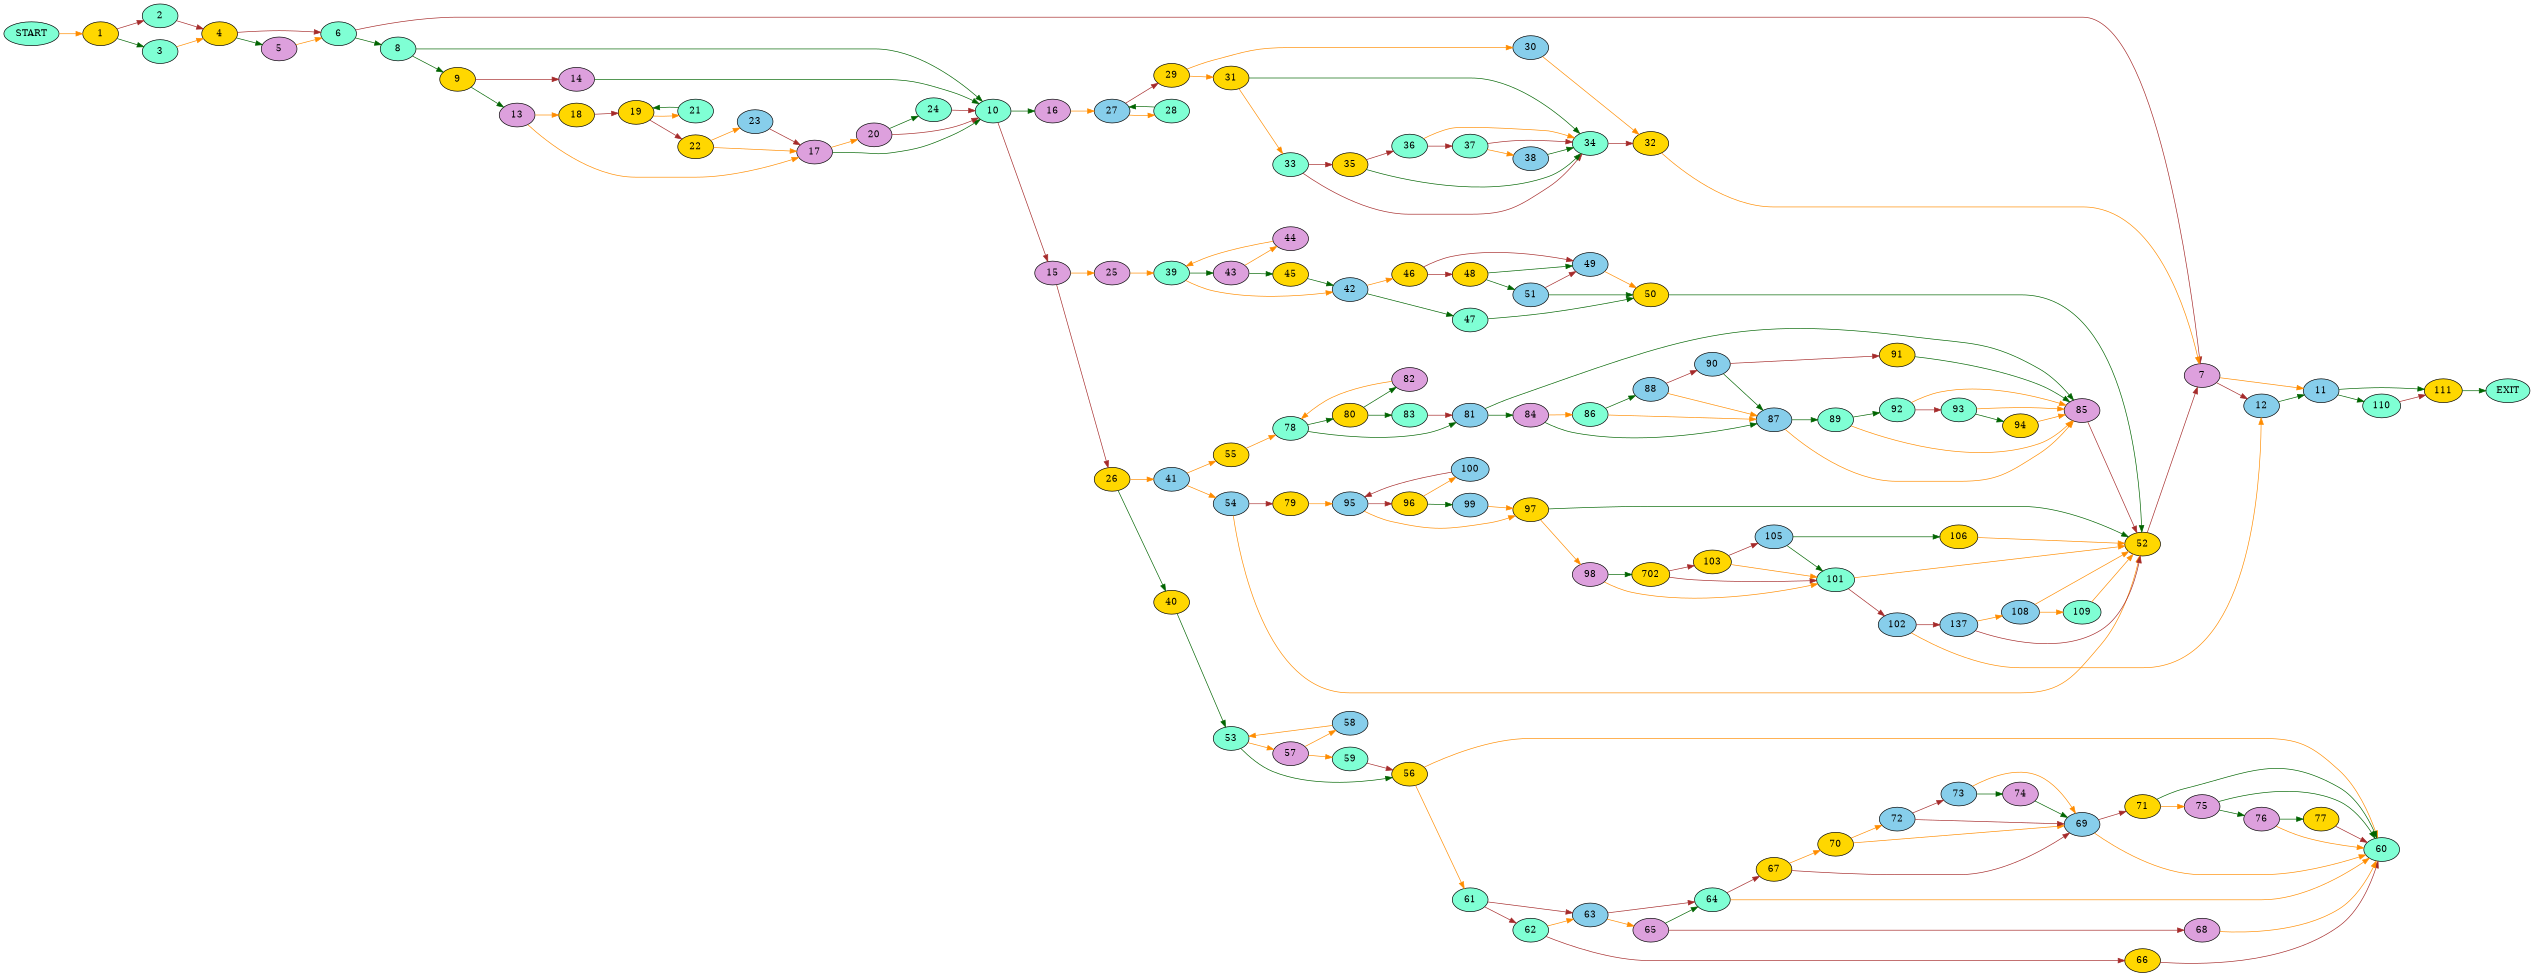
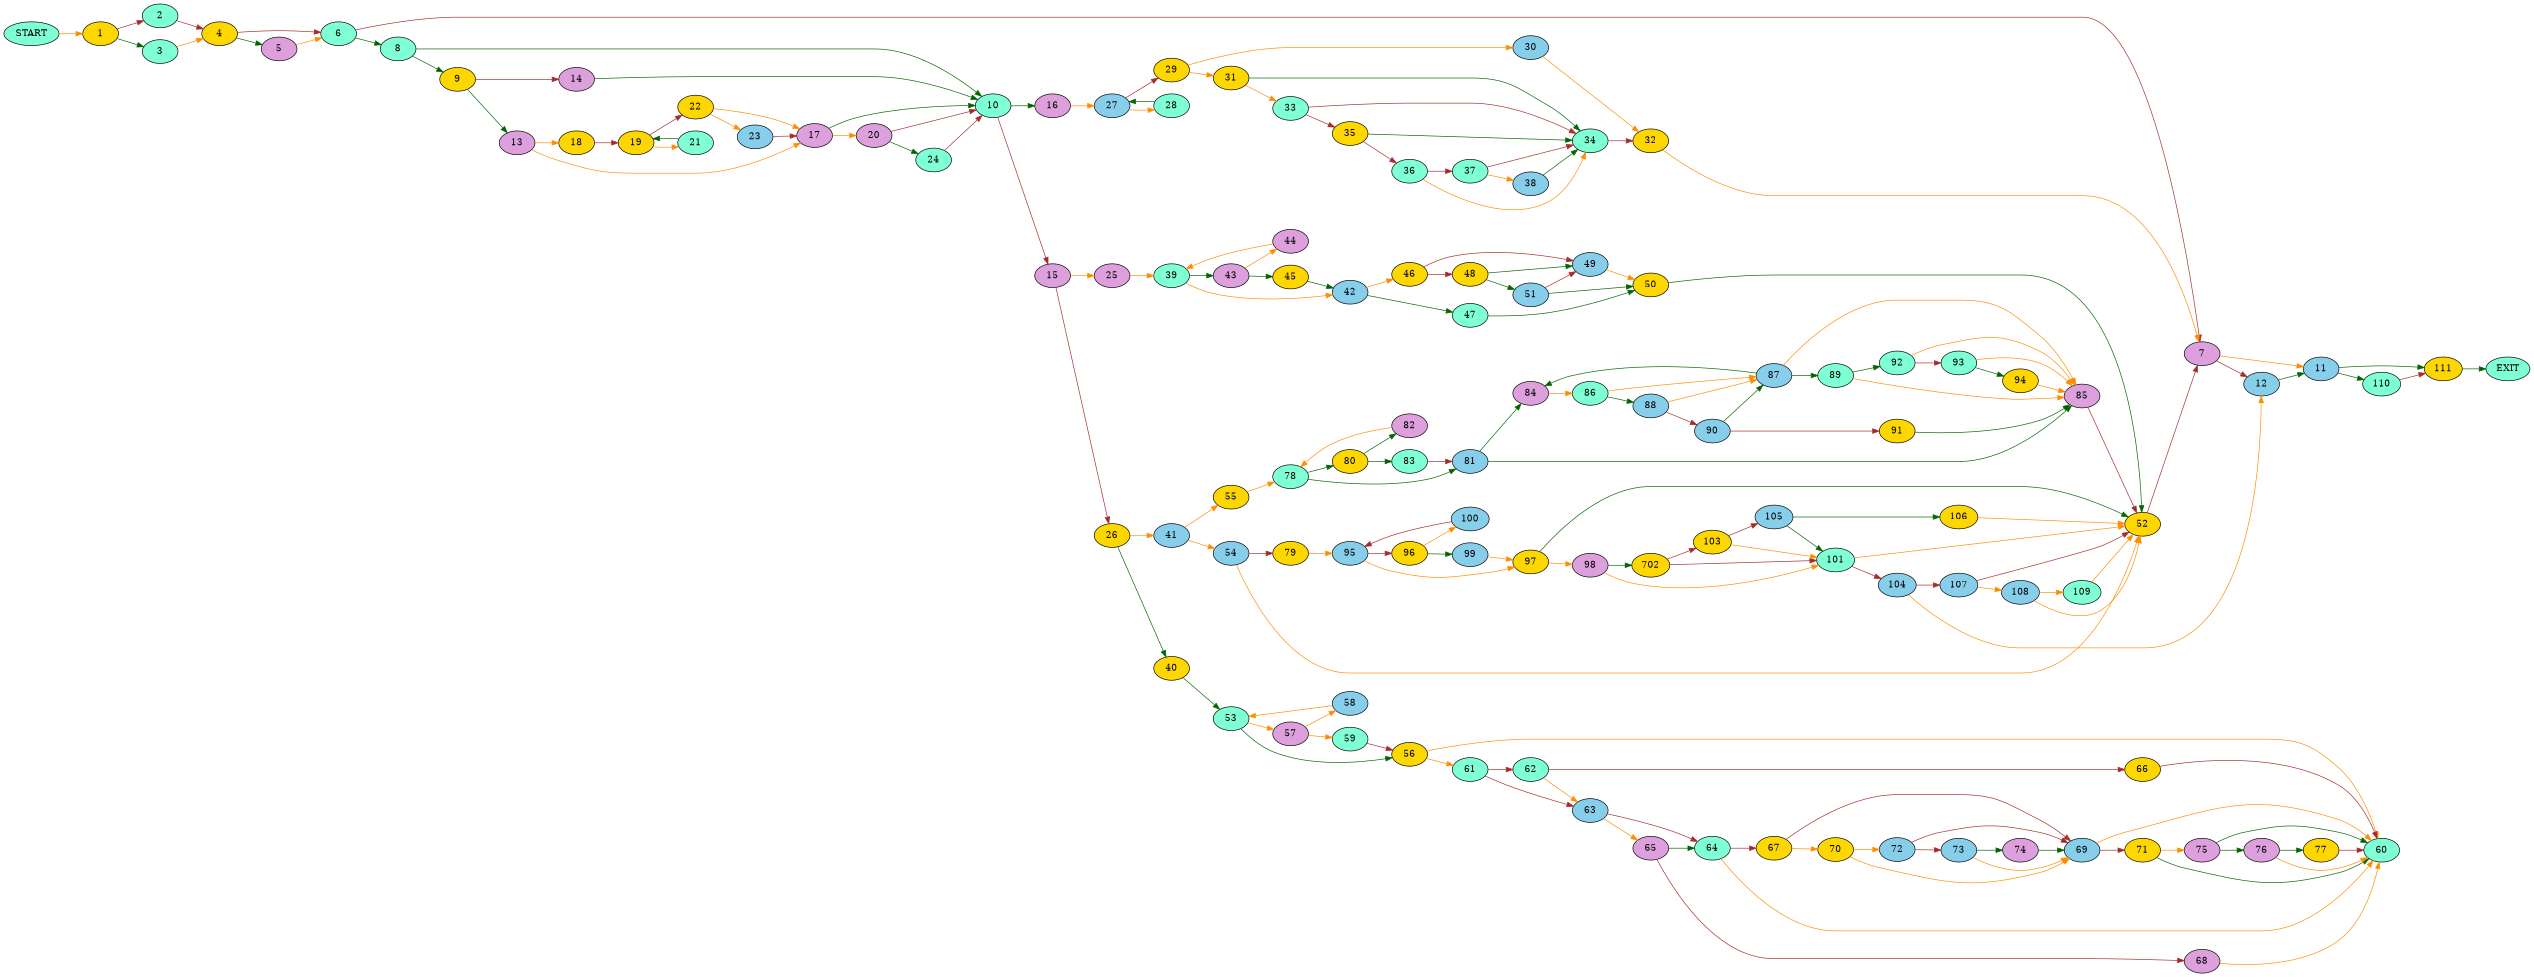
edge "84" -> "87": reversed
node "102": label "102" -> "104"
node "137": label "137" -> "107"
